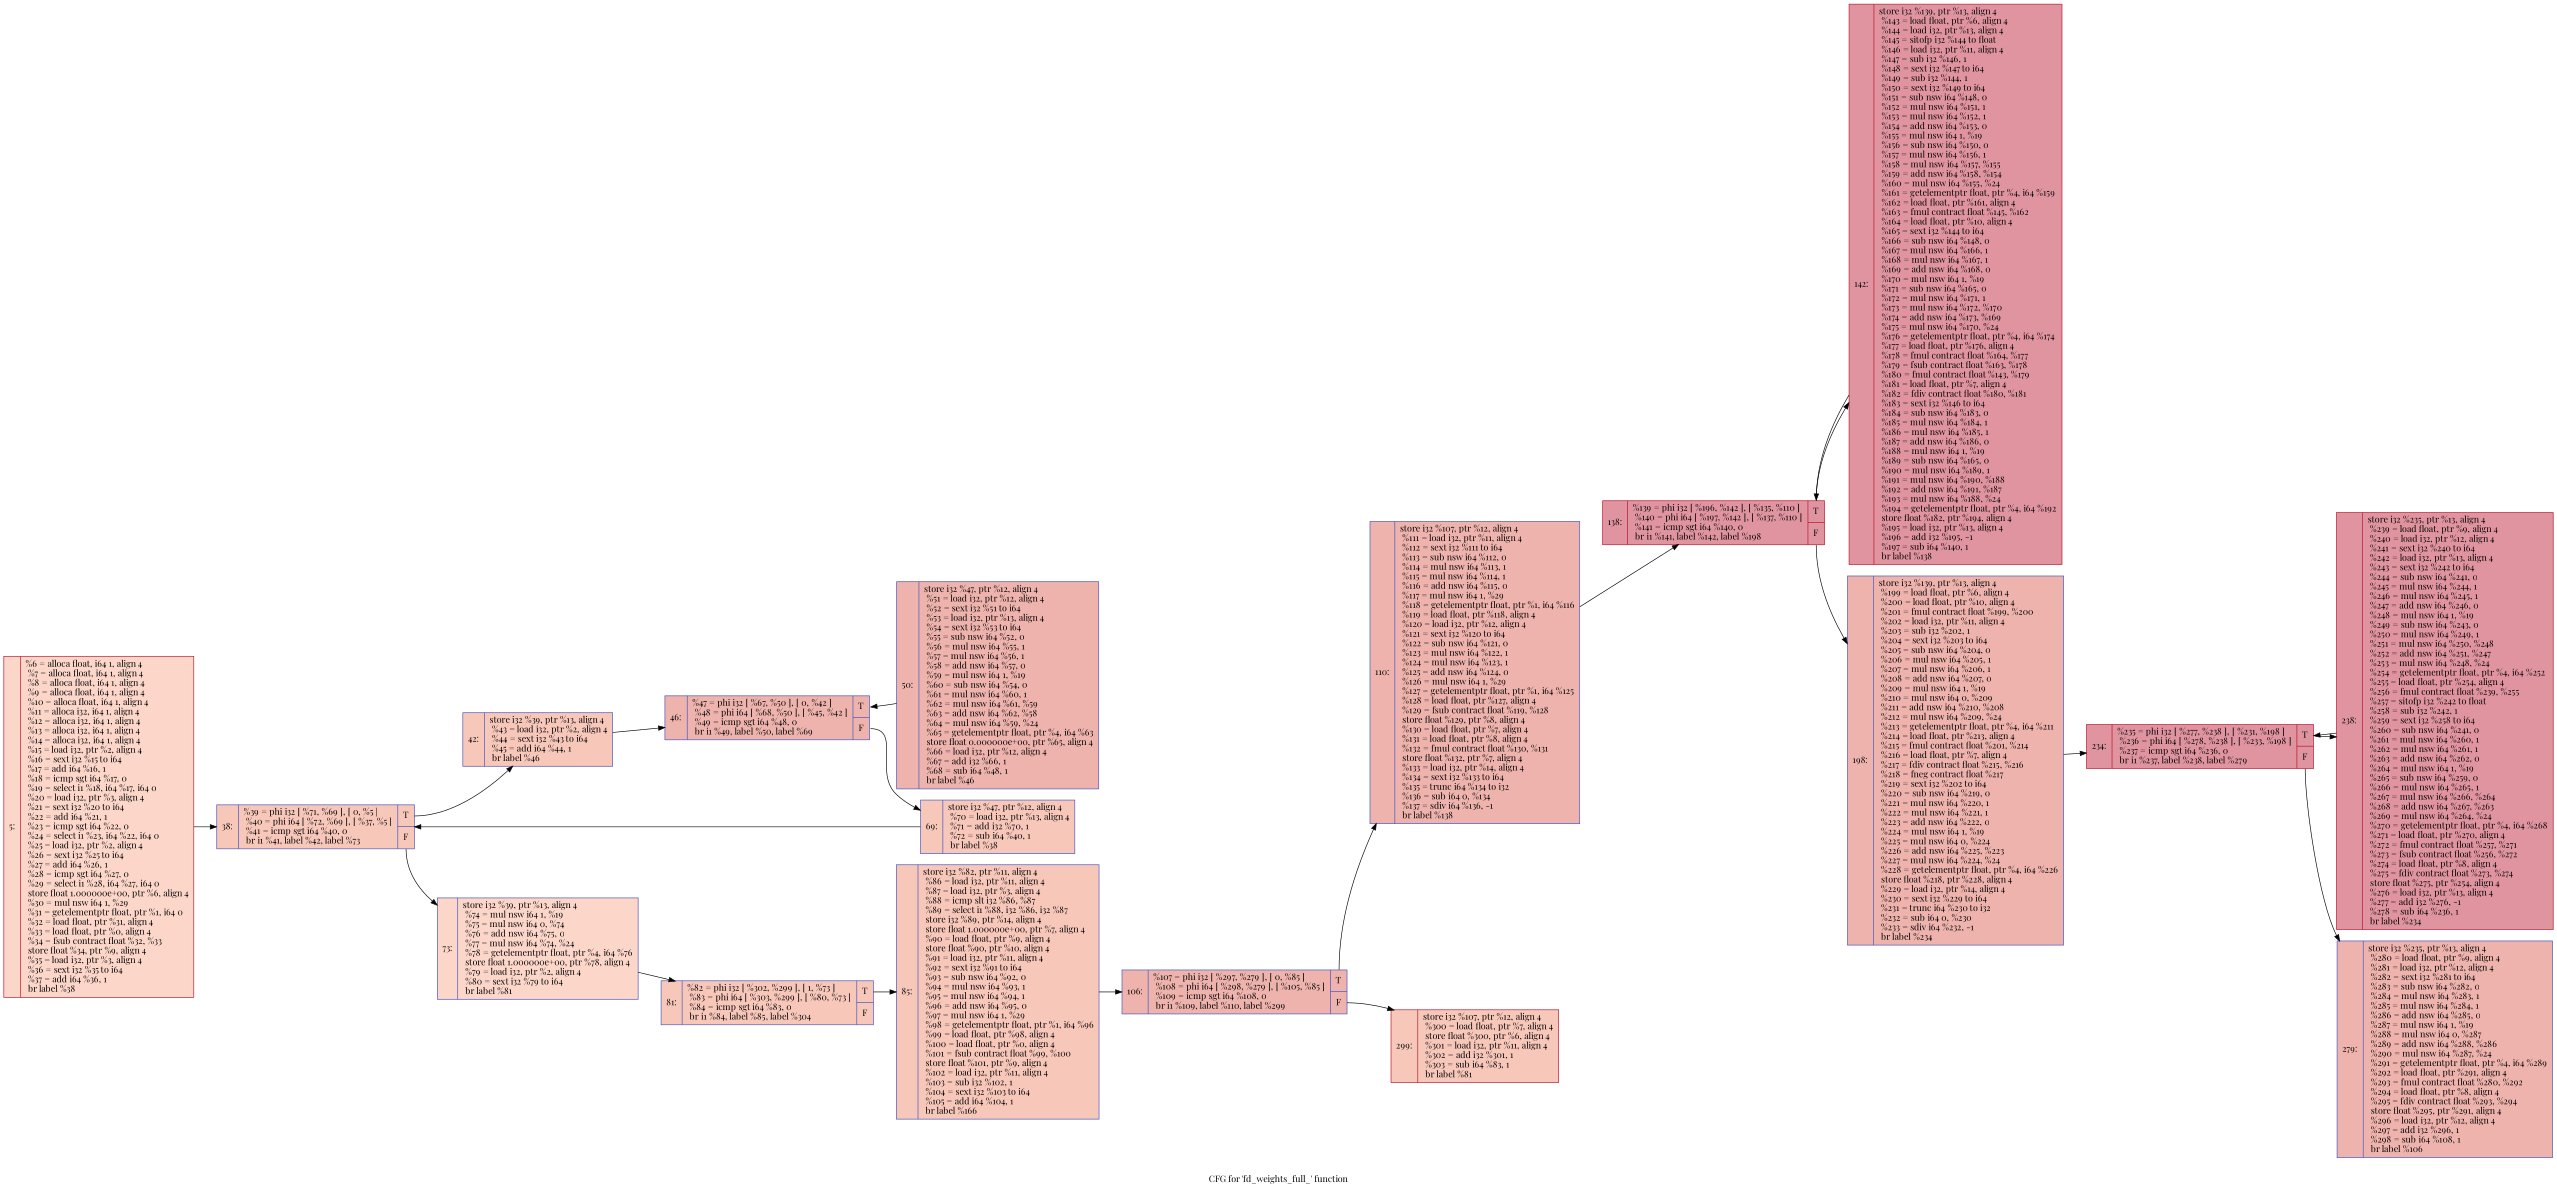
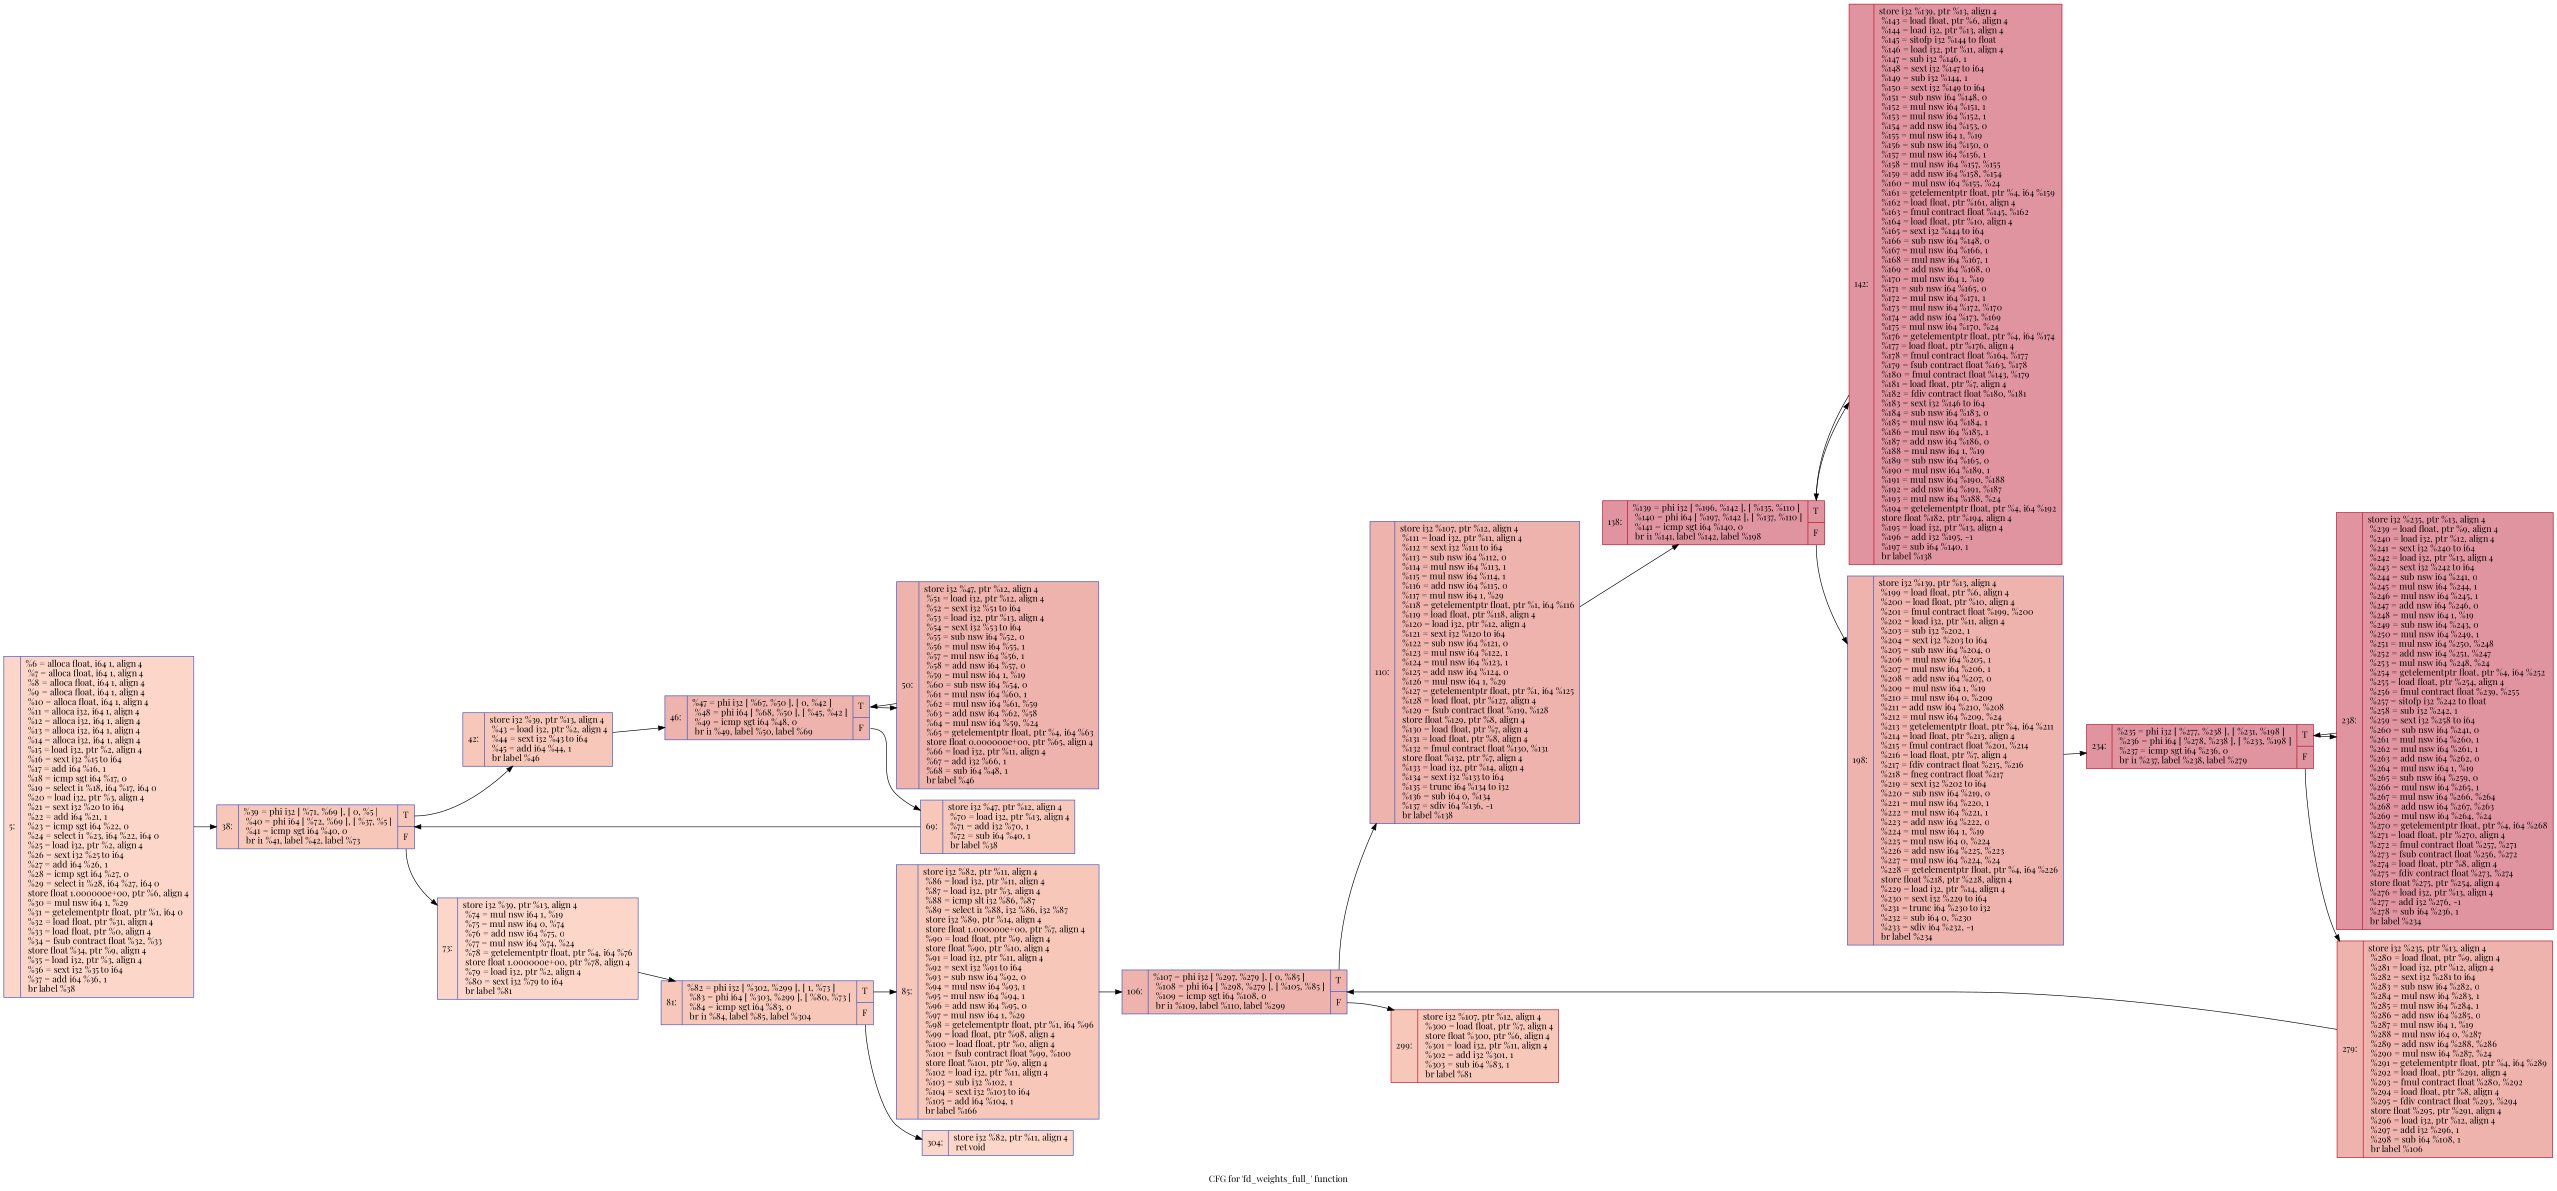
edge "46:" -> "50:": added
node "50:": text "%66 = load i32, ptr %12, align 4" -> "%66 = load i32, ptr %11, align 4"
node "5:": color #b70d28ff -> #3d50c3ff
edge "279:" -> "106:": added
node "279:": color #3d50c3ff -> #b70d28ff
node "304:": added
